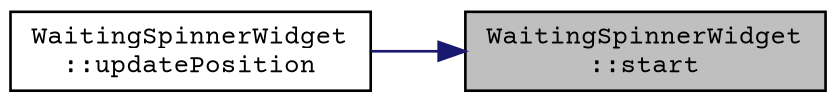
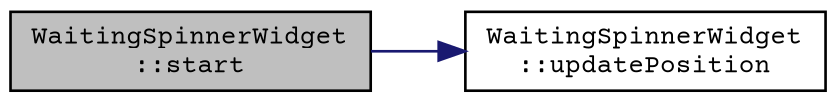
edge "WaitingSpinnerWidget ::updatePosition" -> "WaitingSpinnerWidget ::start": reversed
